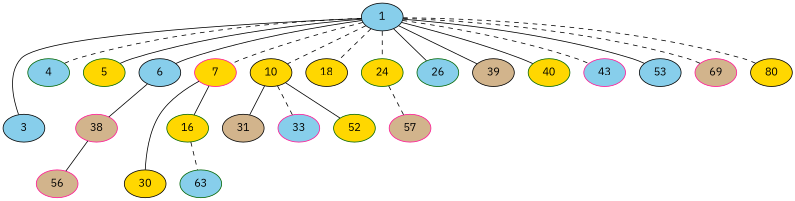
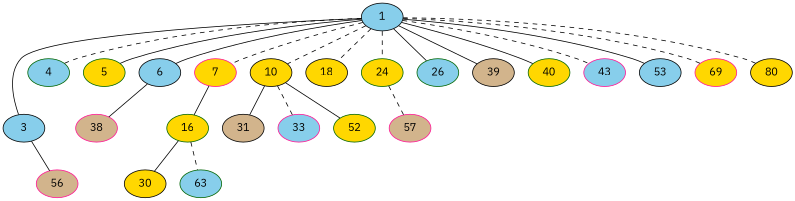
node "69": fillcolor tan -> gold
edge "7" -- "30": now "16" -- "30"
edge "38" -- "56": now "3" -- "56"
